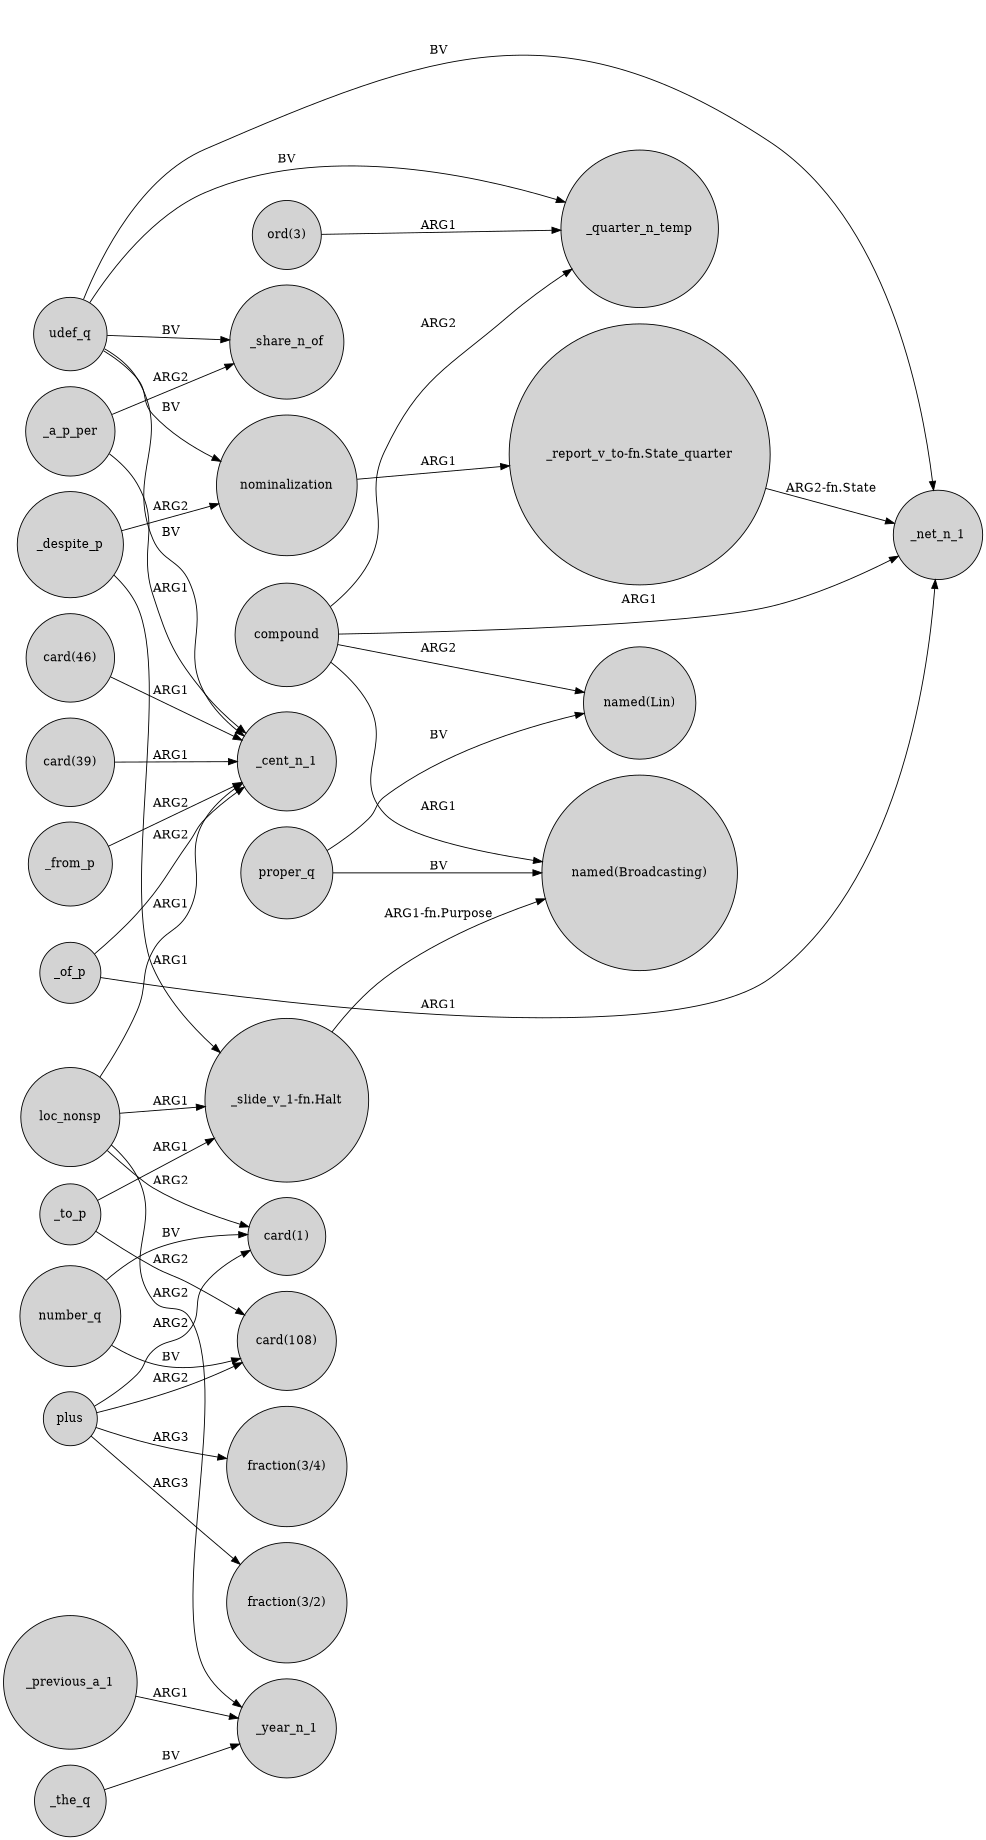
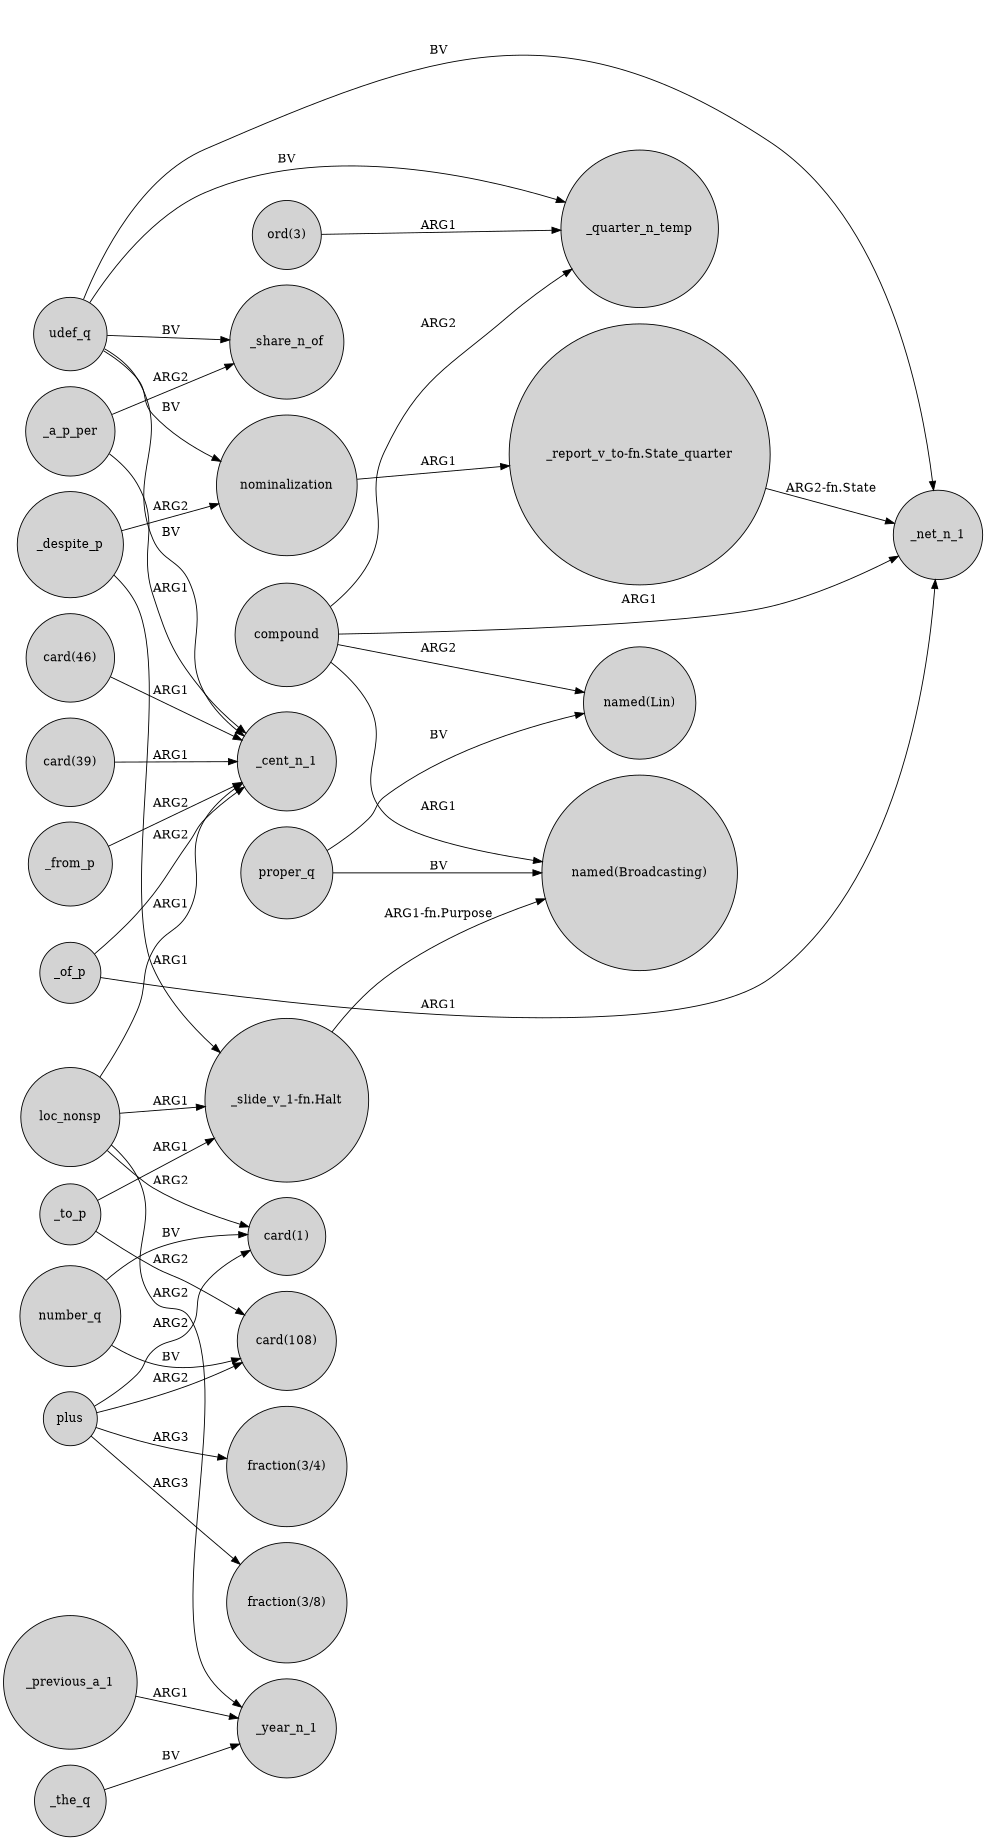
node "fraction(3/2)": label "fraction(3/2)" -> "fraction(3/8)"
